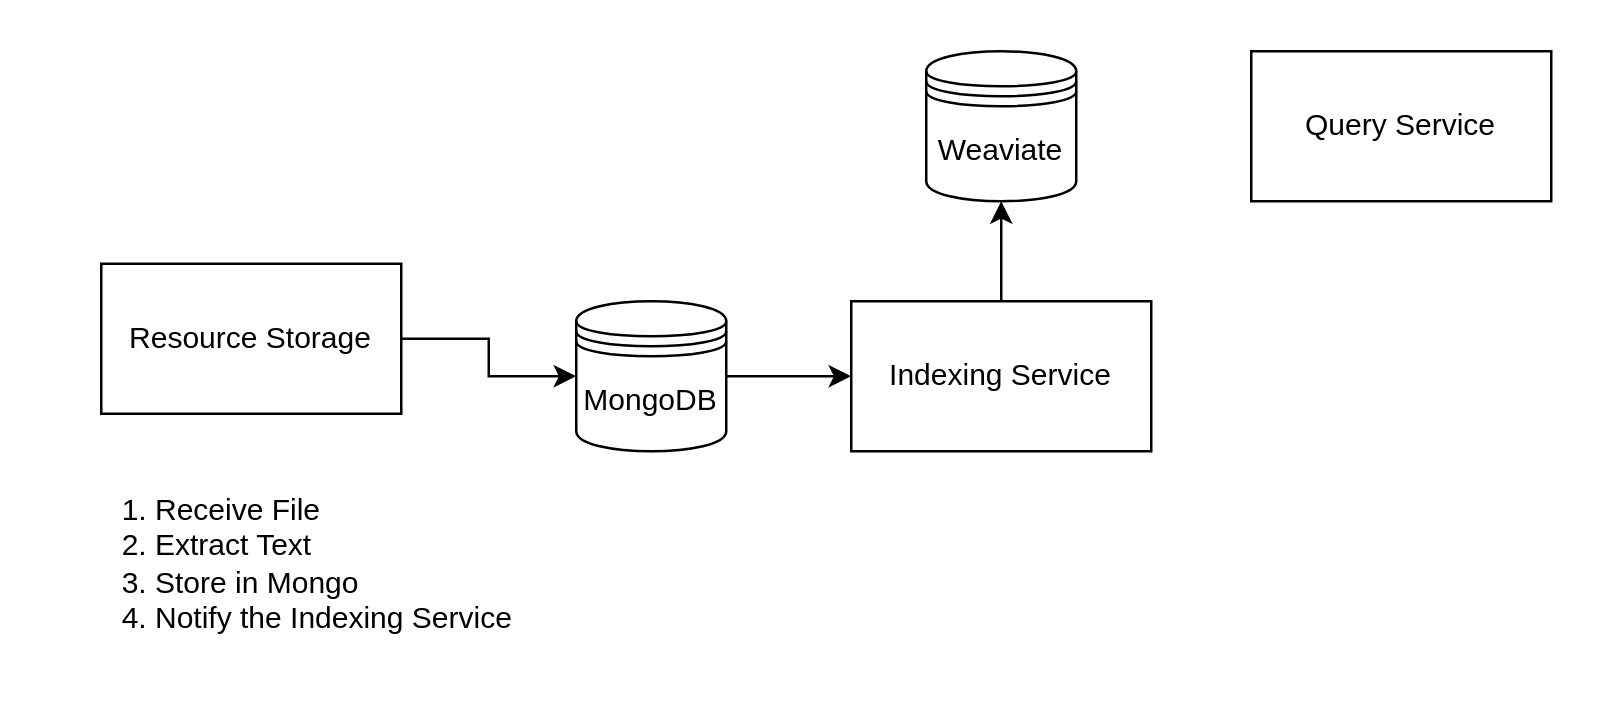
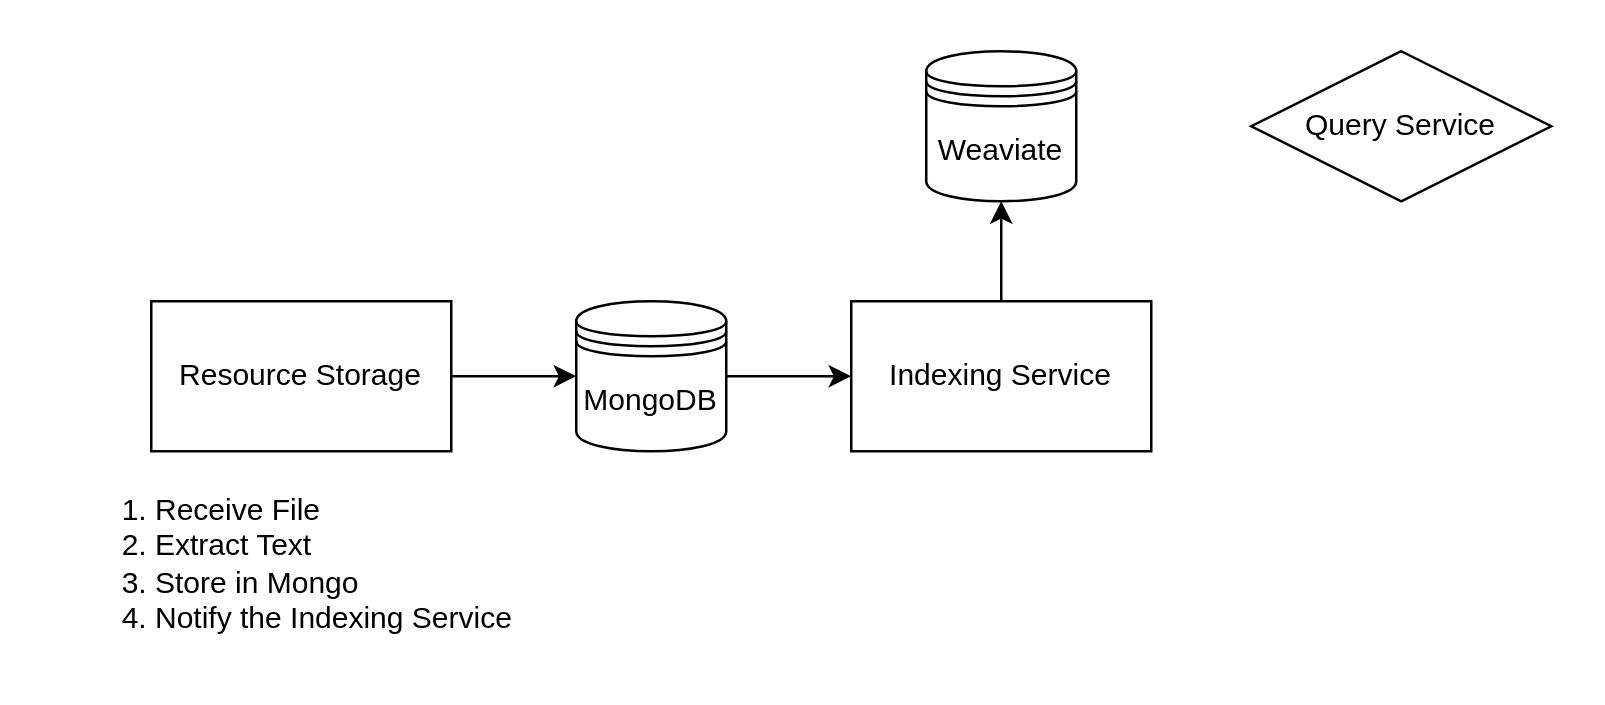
node "Query Service": shape rectangle -> diamond
node "Resource Storage": moved (251, 339) -> (301, 376)
